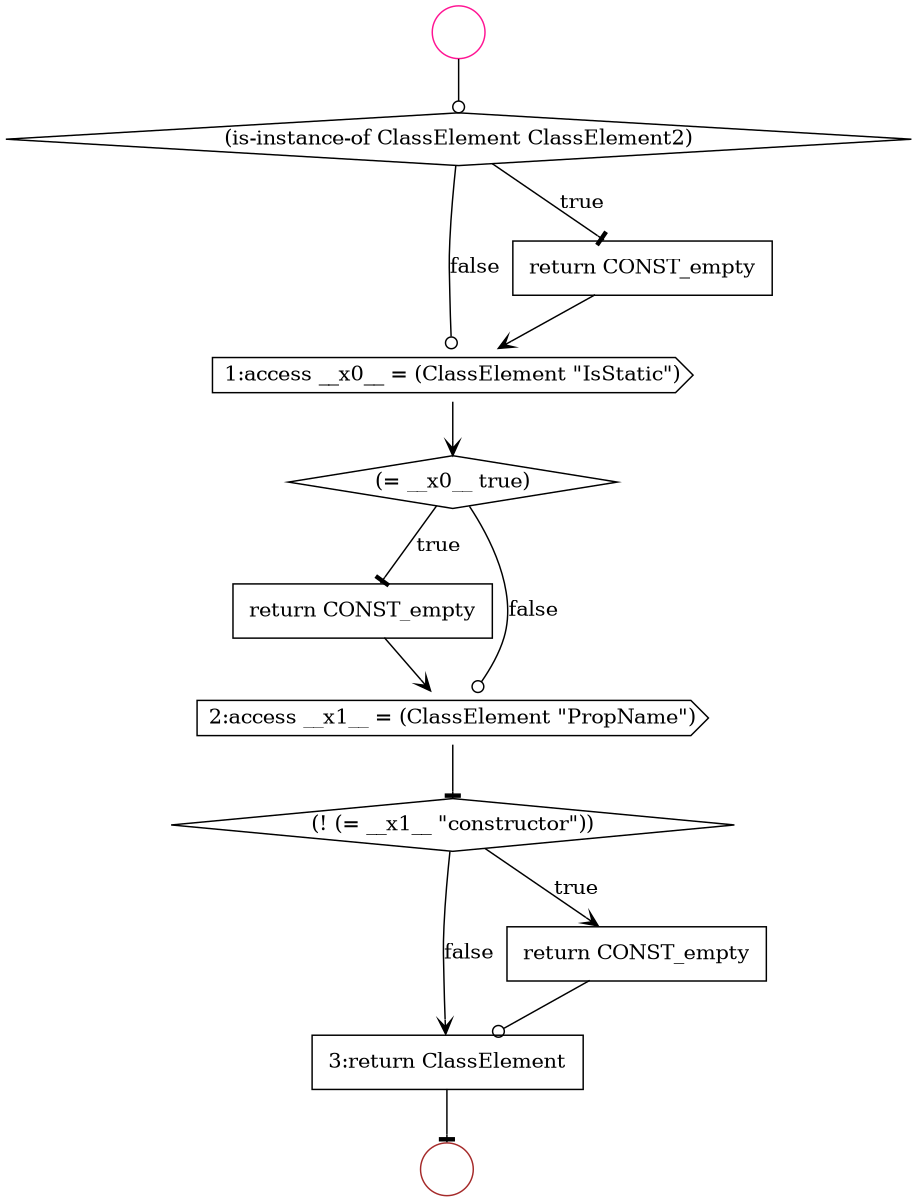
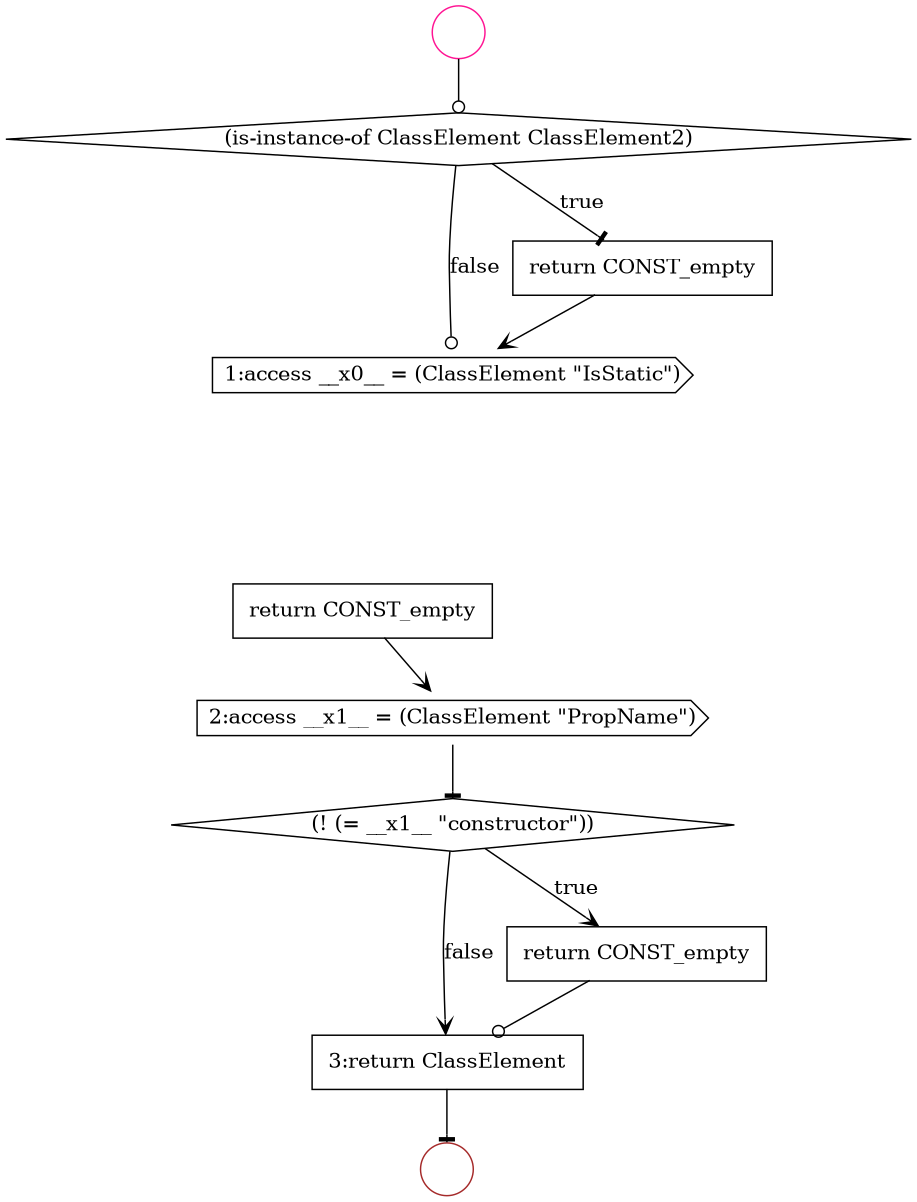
node "(= __x0__ true)": removed
